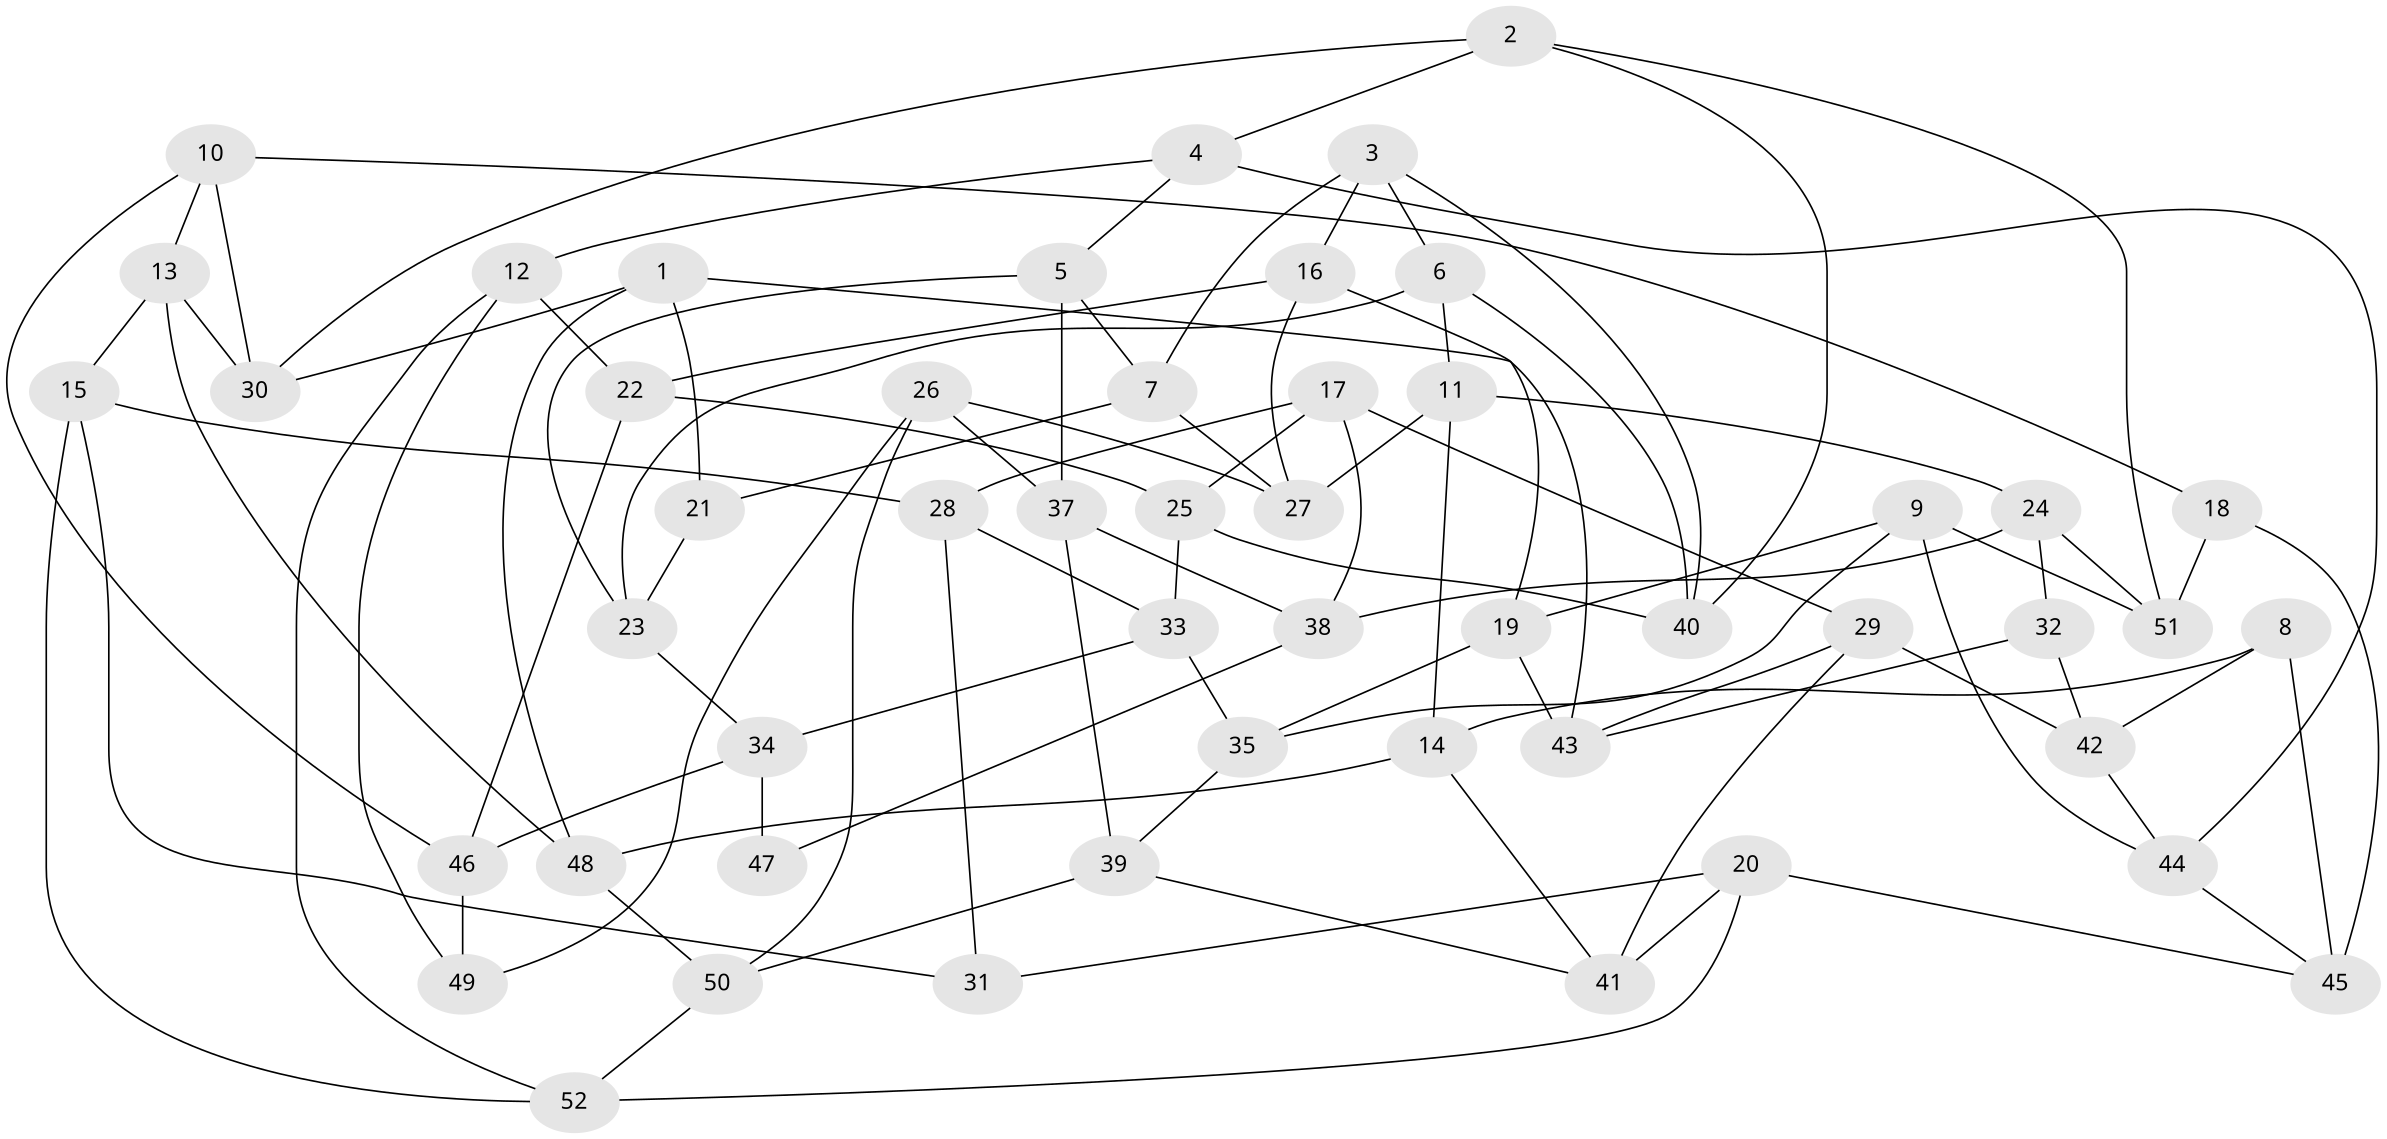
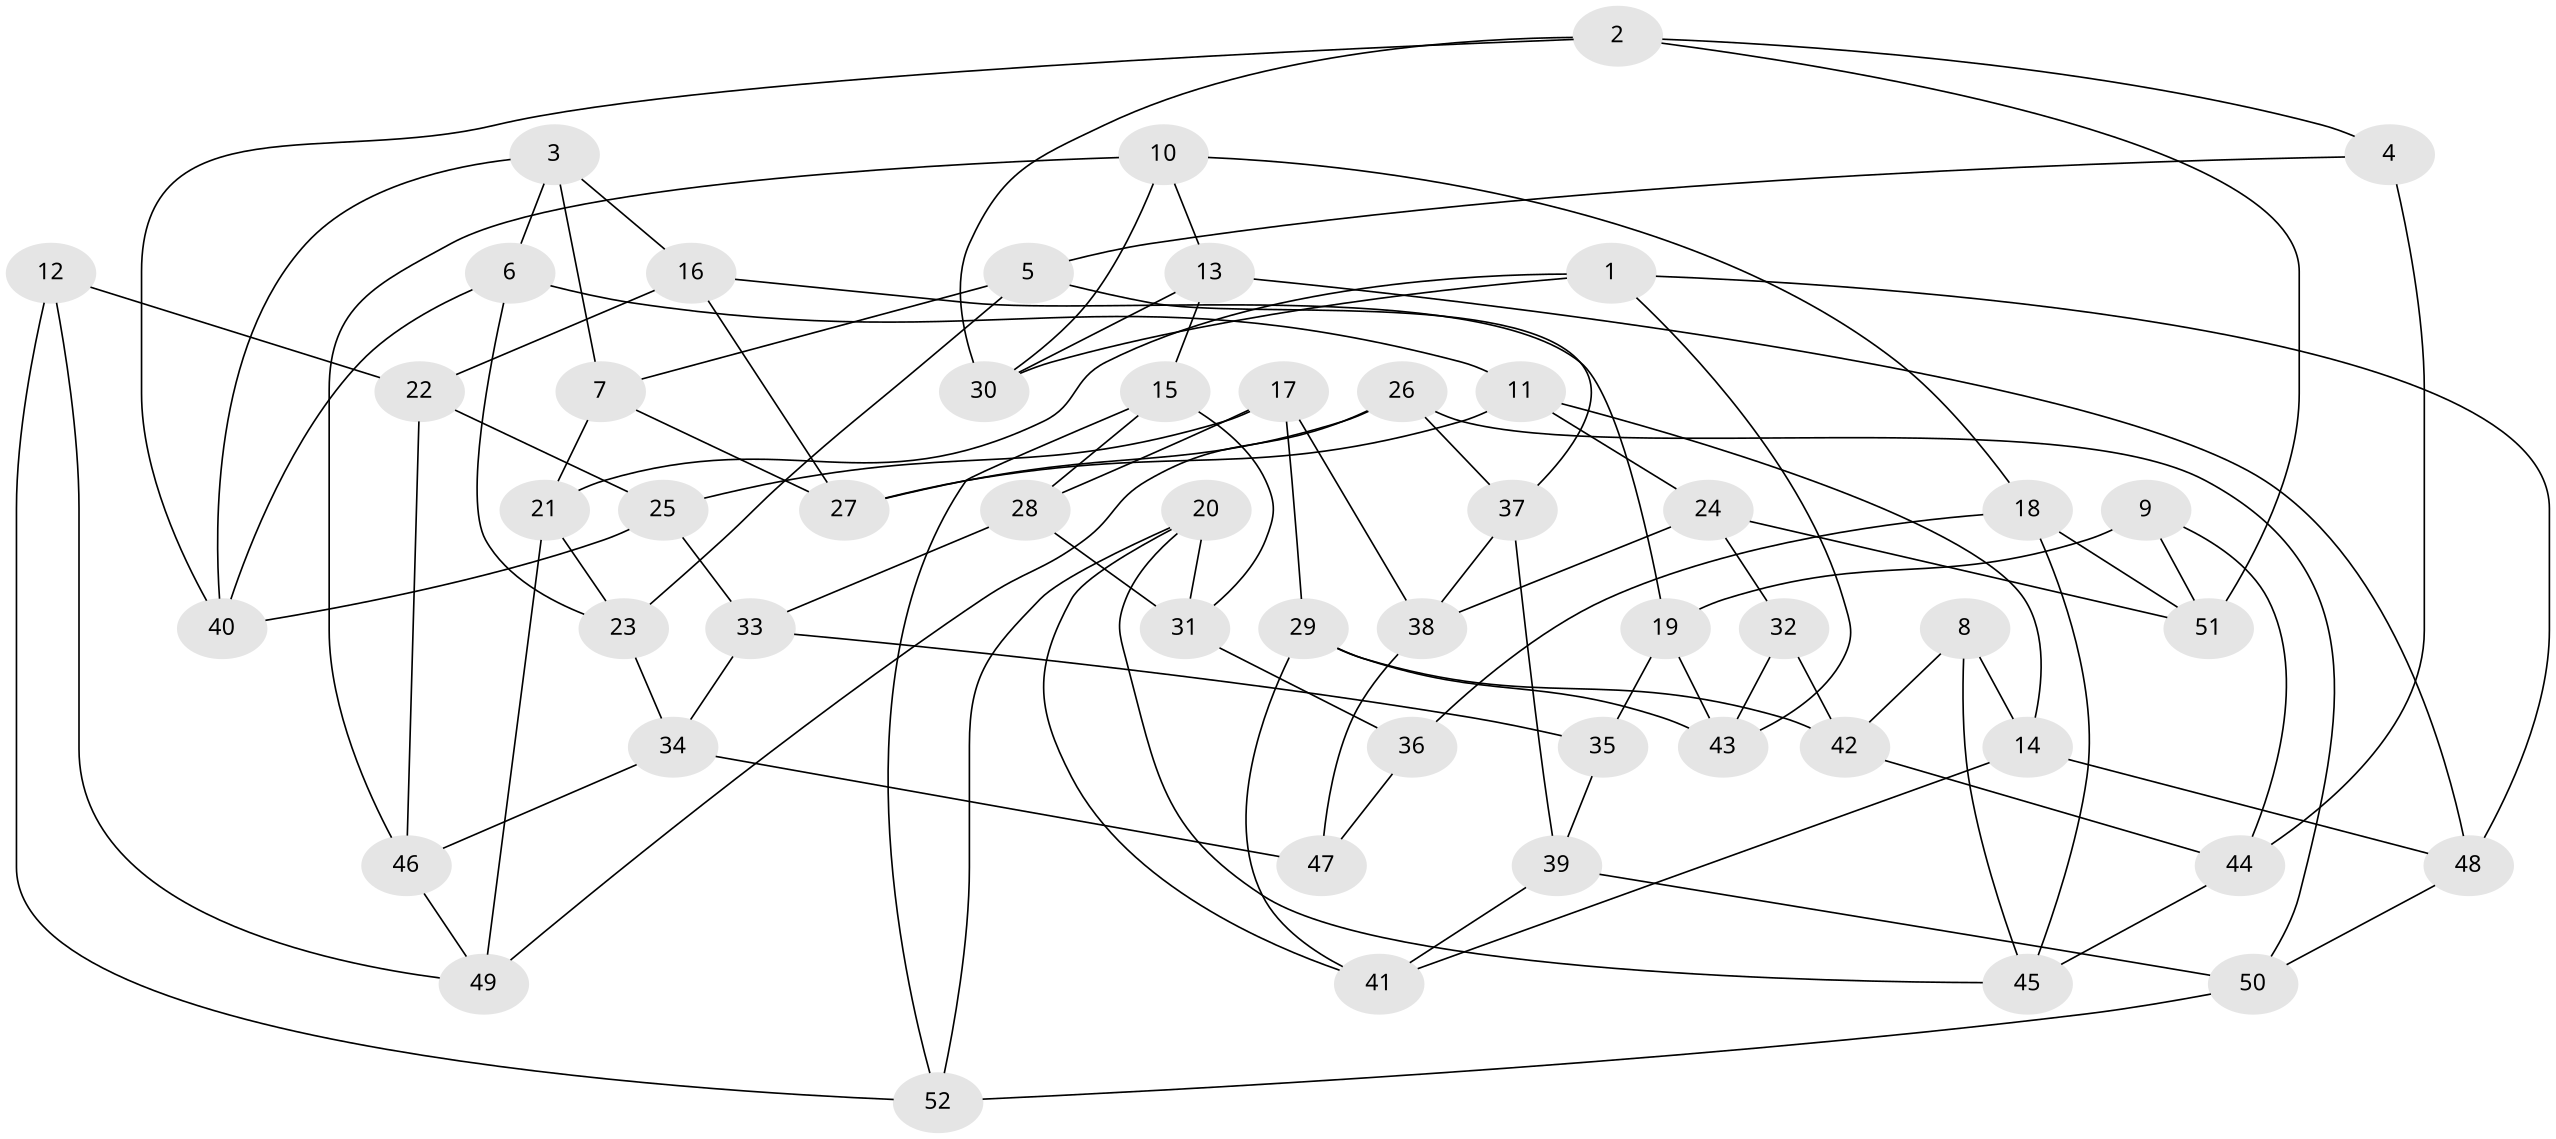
edge "4" -- "12": removed
edge "9" -- "35": removed
edge "21" -- "49": added
node "36": added
